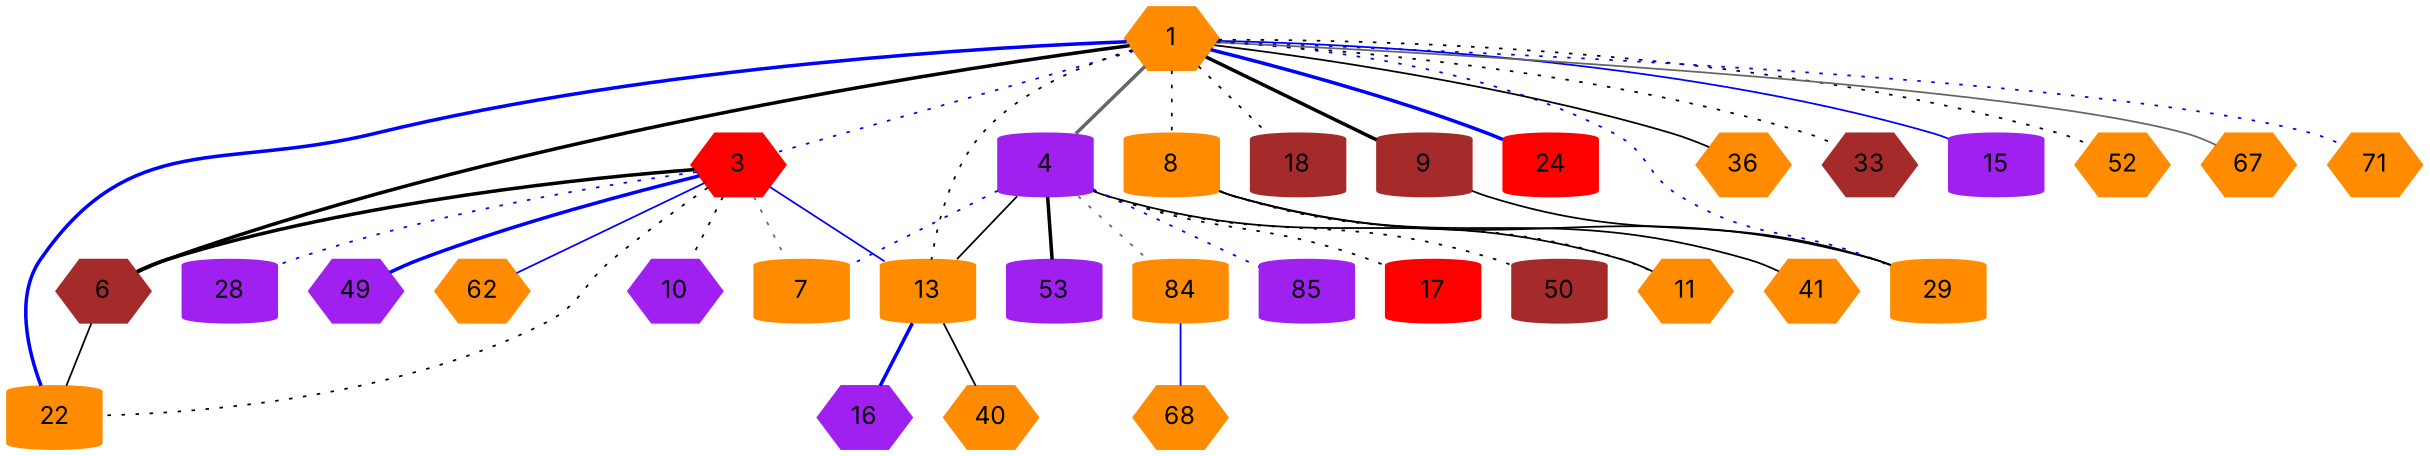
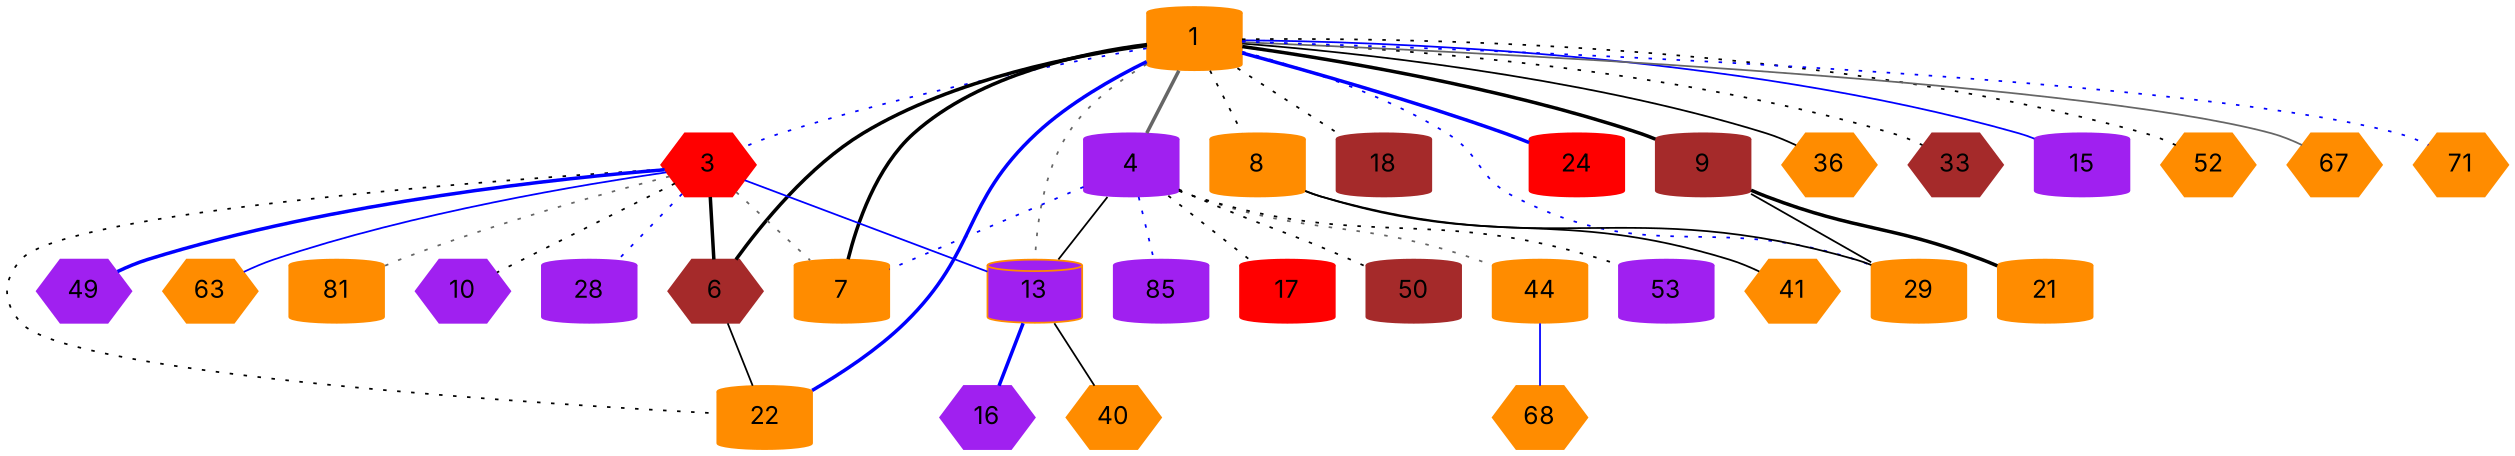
node "1": shape hexagon -> cylinder
edge "1" -- "7": added
edge "1" -- "13": color black -> gray40
edge "4" -- "53": style bold -> dotted
node "81": added
node "62": label "62" -> "63"
node "13": fillcolor darkorange -> purple
node "84": label "84" -> "44"
node "11": removed
node "21": added
